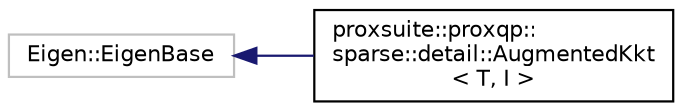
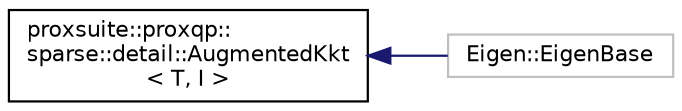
edge "proxsuite::proxqp:: sparse::detail::AugmentedKkt < T, I >" -> "Eigen::EigenBase": reversed
